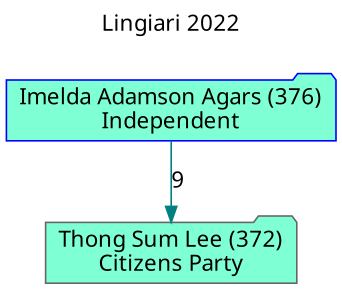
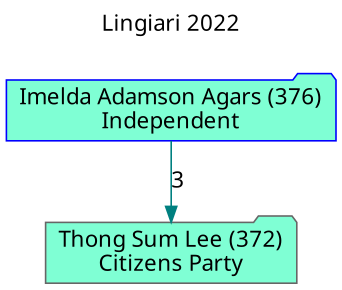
edge "Imelda Adamson Agars (376) Independent" -> "Thong Sum Lee (372) Citizens Party": label "9" -> "3"
